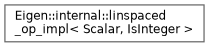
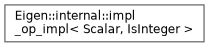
node "Eigen::internal::linspaced _op_impl< Scalar, IsInteger >": label "Eigen::internal::linspaced _op_impl< Scalar, IsInteger >" -> "Eigen::internal::impl _op_impl< Scalar, IsInteger >"
